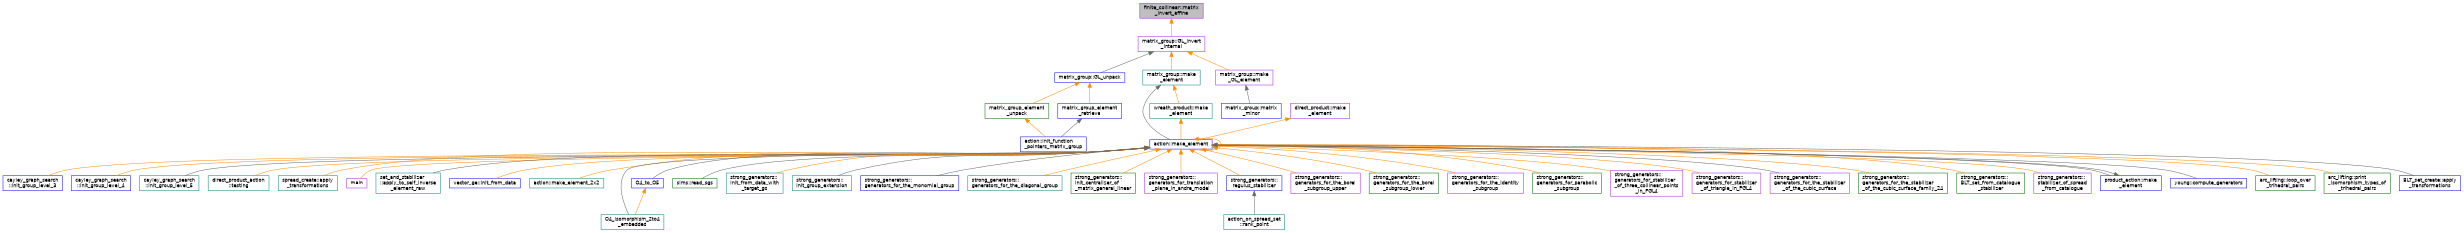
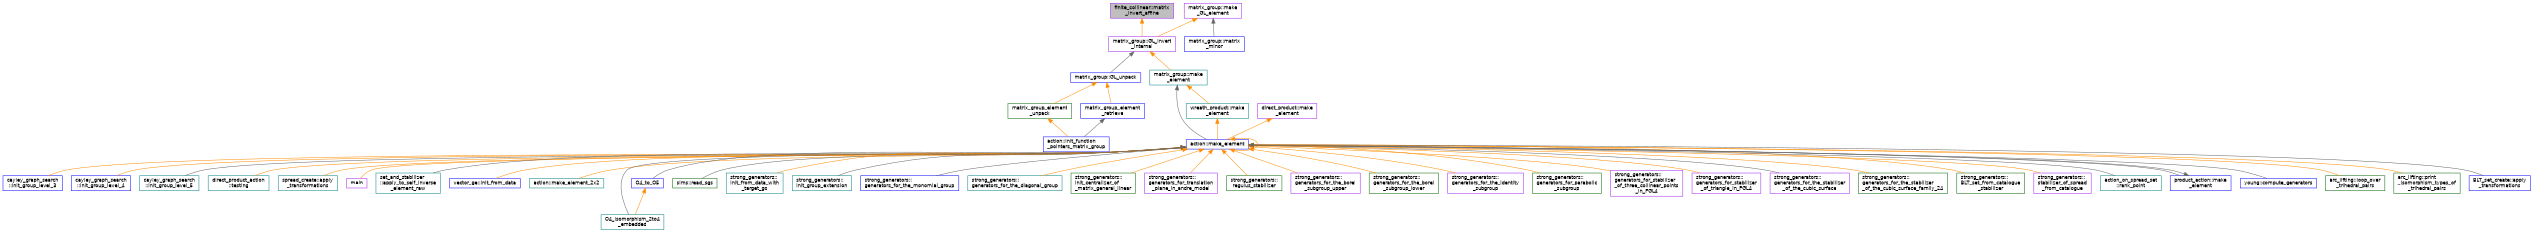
edge "matrix_group::make _GL_element" -> "matrix_group::GL_invert _internal": reversed
node "strong_generators:: regulus_stabilizer": color blue -> darkgreen
edge "action_on_spread_set ::rank_point" -> "strong_generators:: regulus_stabilizer": now "action_on_spread_set ::rank_point" -> "action::make_element"
